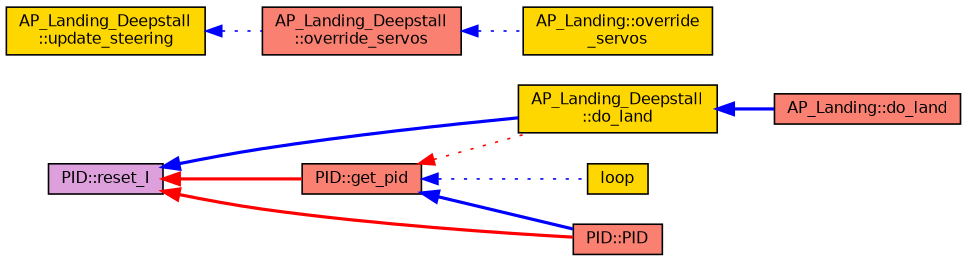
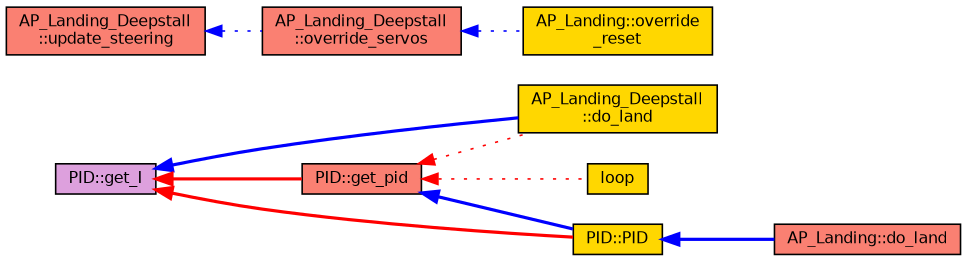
node "AP_Landing_Deepstall ::update_steering": fillcolor gold -> salmon
node "AP_Landing::override _servos": label "AP_Landing::override _servos" -> "AP_Landing::override _reset"
edge "AP_Landing::do_land" -> "AP_Landing_Deepstall ::do_land": now "AP_Landing::do_land" -> "PID::PID"
node "PID::reset_I": label "PID::reset_I" -> "PID::get_I"
edge "loop" -> "PID::get_pid": color blue -> red
node "PID::PID": fillcolor salmon -> gold
